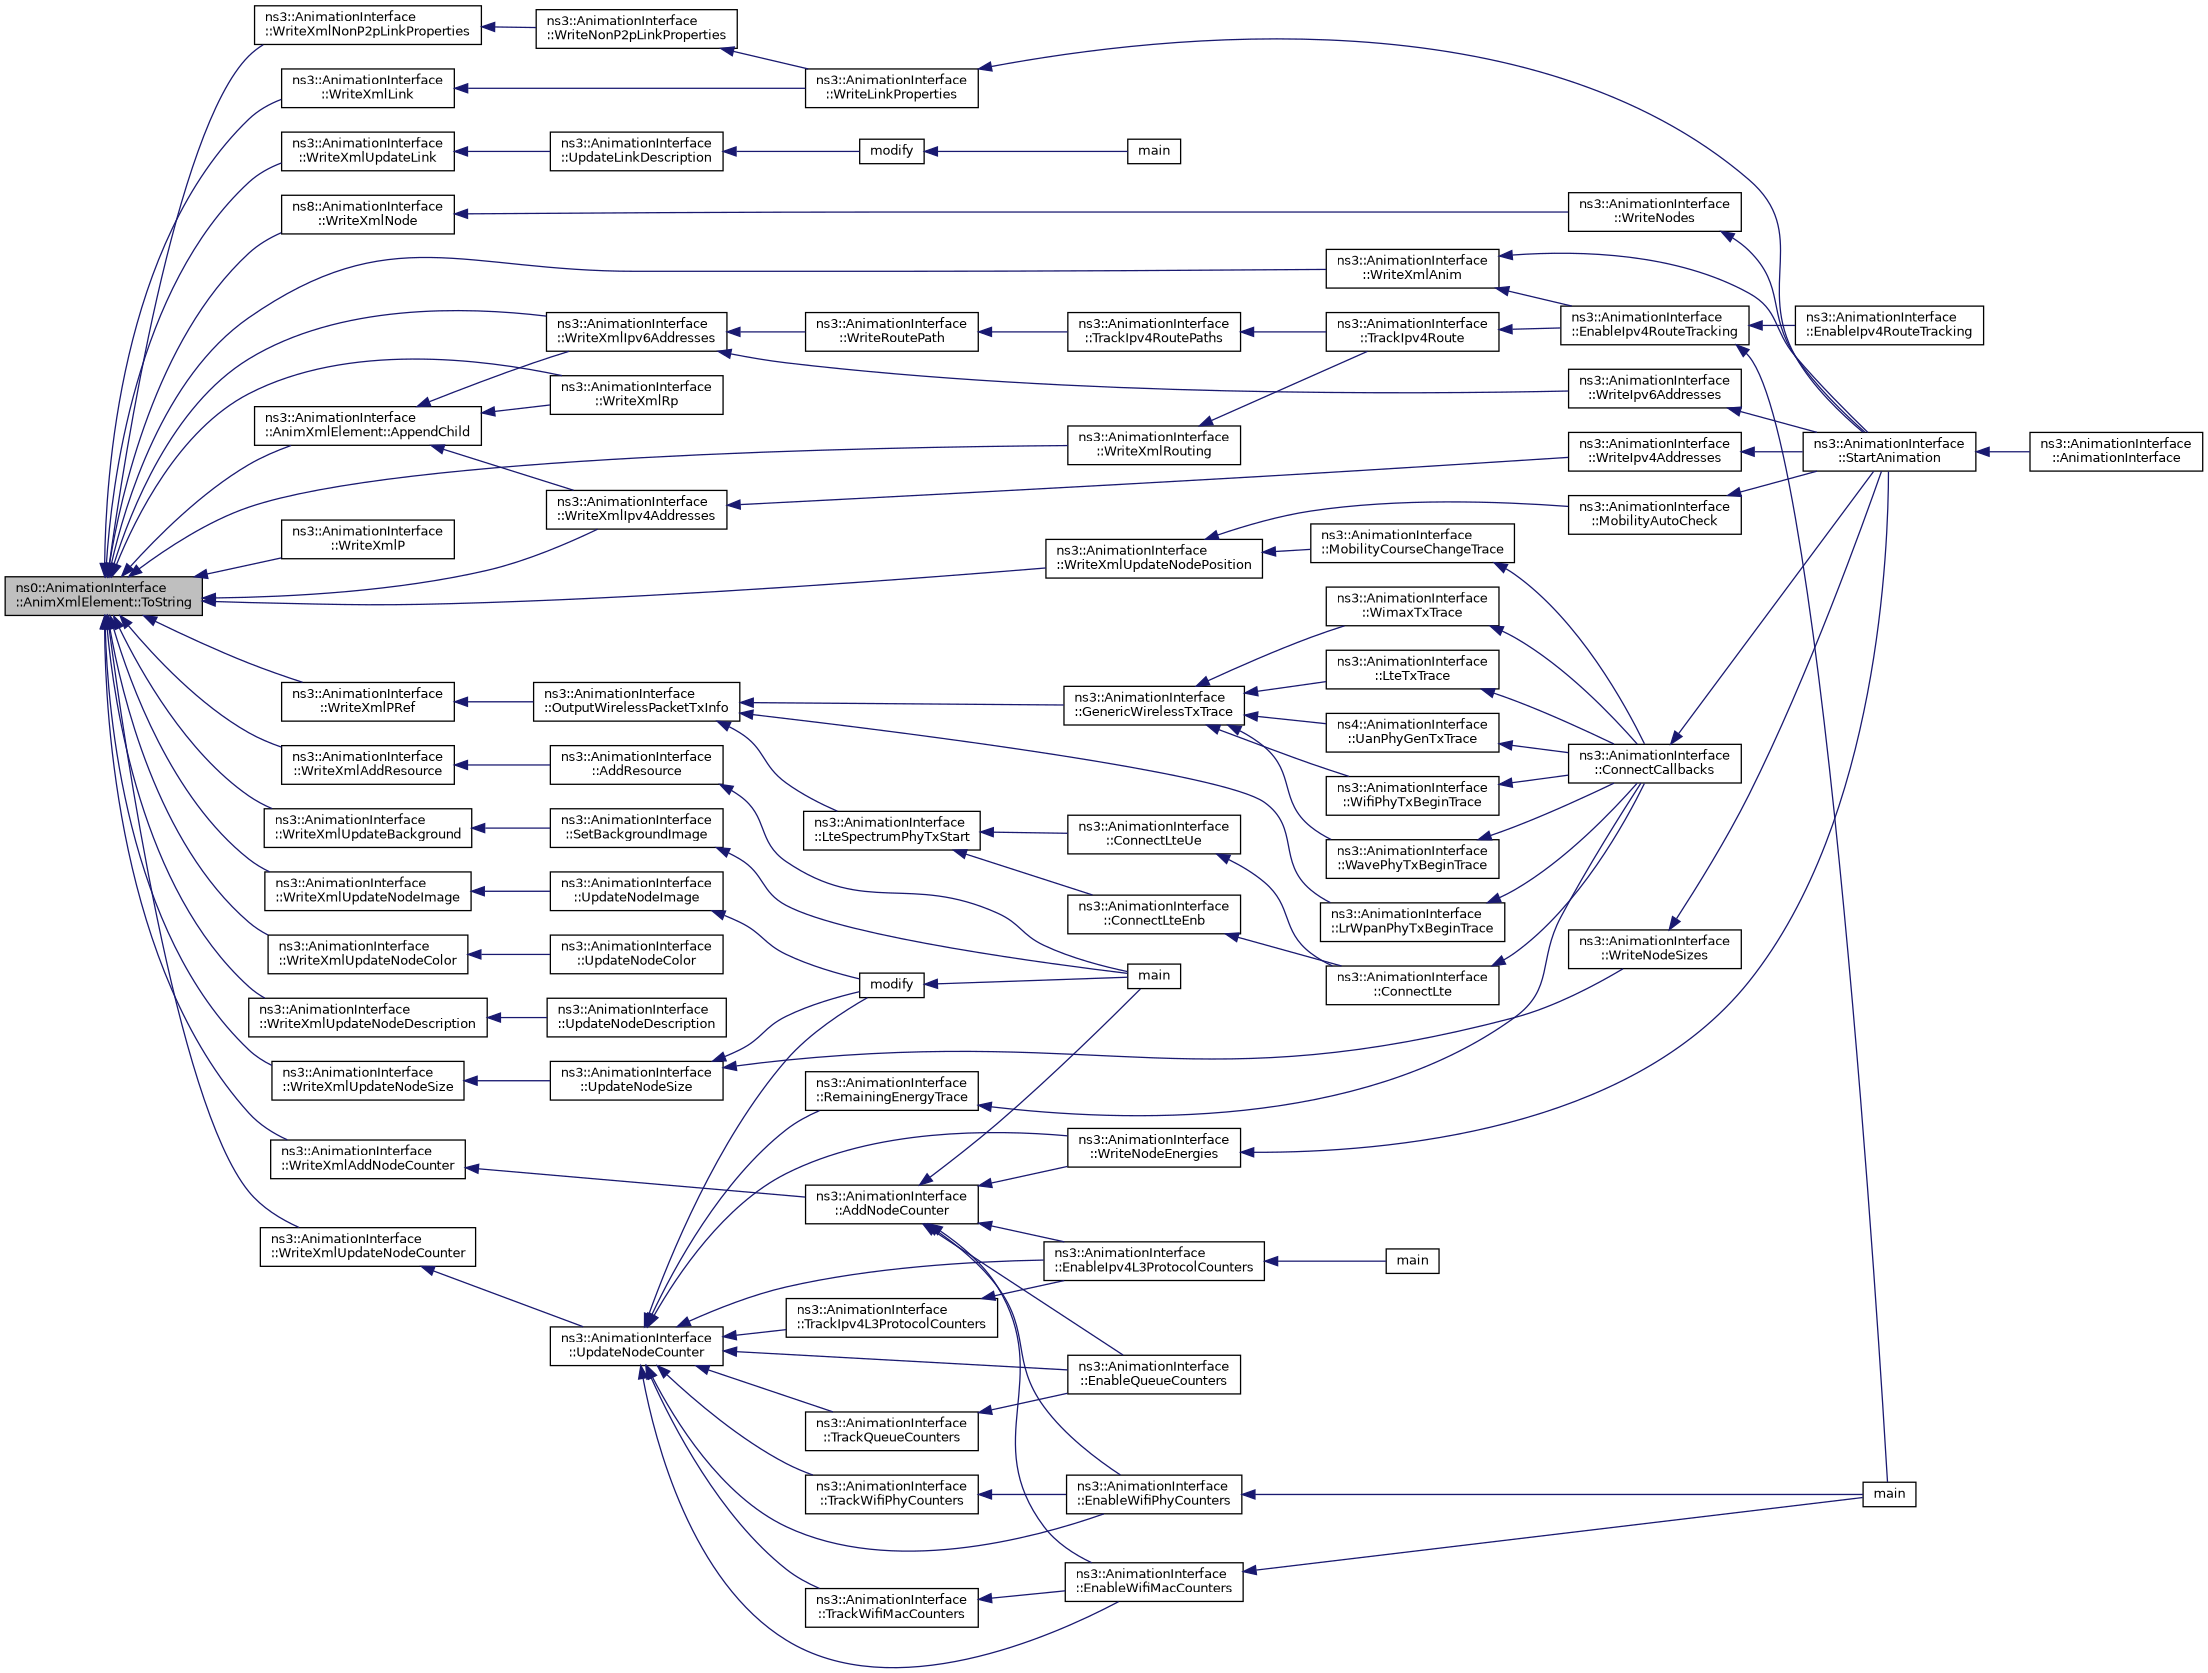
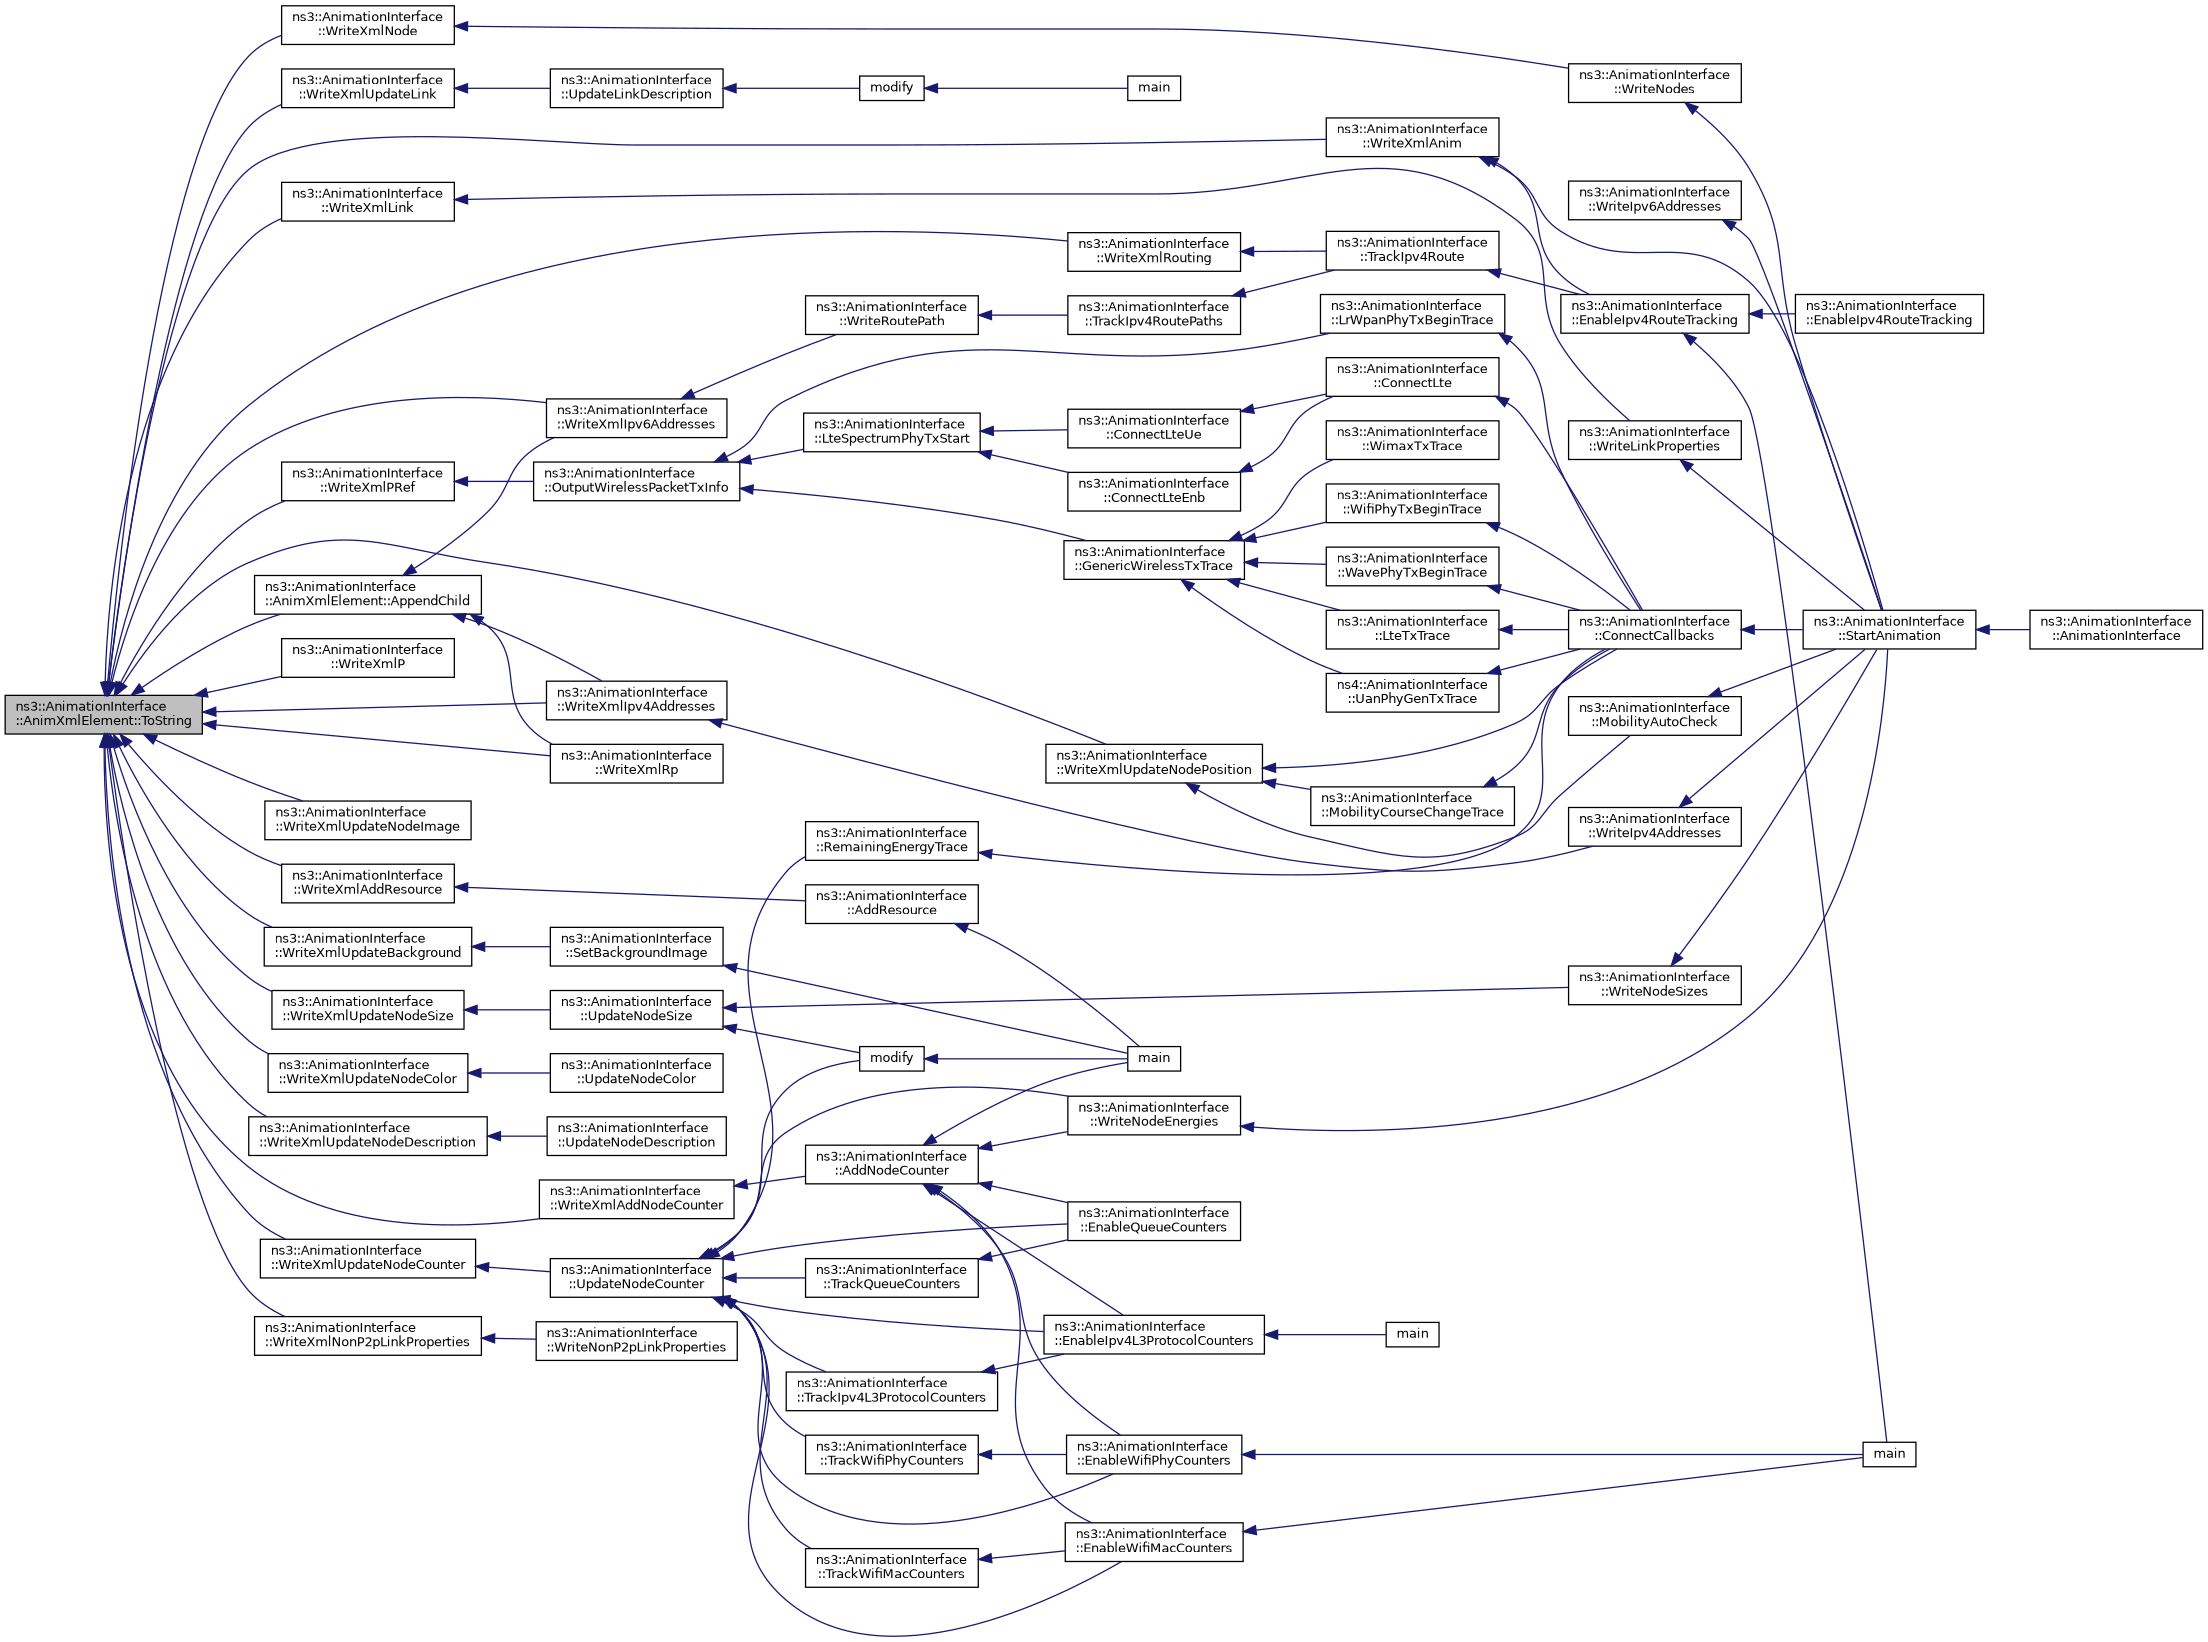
edge "ns3::AnimationInterface ::WriteLinkProperties" -> "ns3::AnimationInterface ::WriteNonP2pLinkProperties": removed
node "ns8::AnimationInterface ::WriteXmlNode": label "ns8::AnimationInterface ::WriteXmlNode" -> "ns3::AnimationInterface ::WriteXmlNode"
edge "ns3::AnimationInterface ::WriteIpv6Addresses" -> "ns3::AnimationInterface ::WriteXmlIpv6Addresses": removed
node "ns0::AnimationInterface ::AnimXmlElement::ToString": label "ns0::AnimationInterface ::AnimXmlElement::ToString" -> "ns3::AnimationInterface ::AnimXmlElement::ToString"
edge "ns3::AnimationInterface ::ConnectCallbacks" -> "ns3::AnimationInterface ::WimaxTxTrace": now "ns3::AnimationInterface ::ConnectCallbacks" -> "ns3::AnimationInterface ::WriteXmlUpdateNodePosition"
node "ns3::AnimationInterface ::UpdateNodeImage": removed
